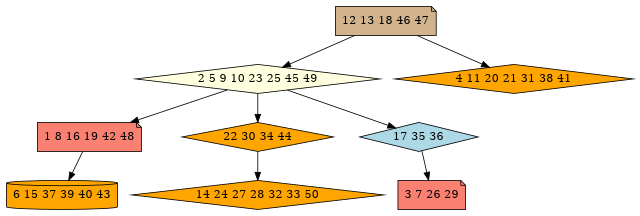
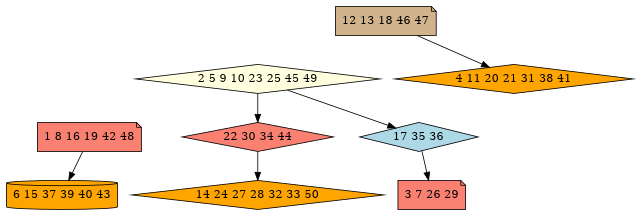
edge "12 13 18 46 47" -> "2 5 9 10 23 25 45 49": removed
edge "2 5 9 10 23 25 45 49" -> "1 8 16 19 42 48": removed
node "22 30 34 44": fillcolor orange -> salmon
